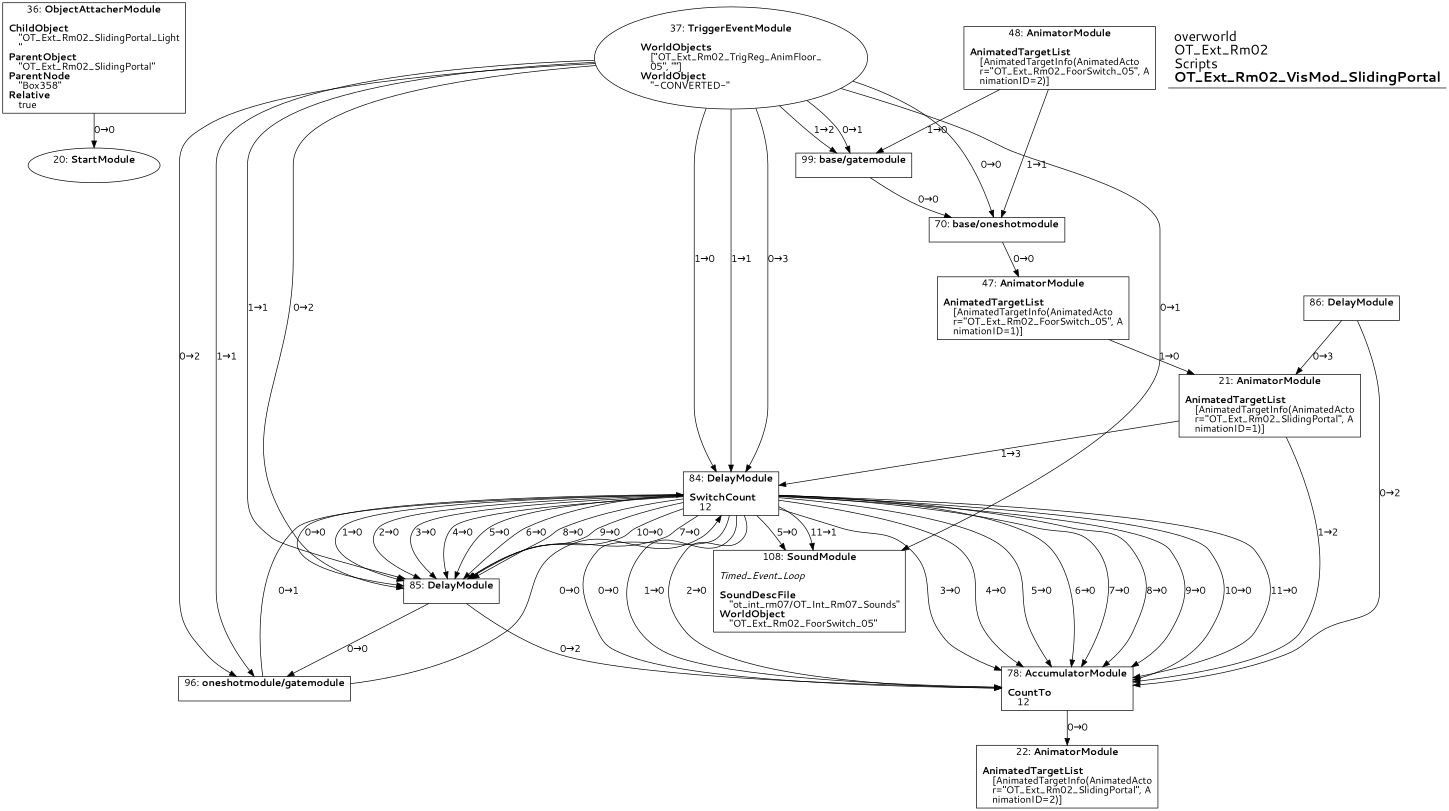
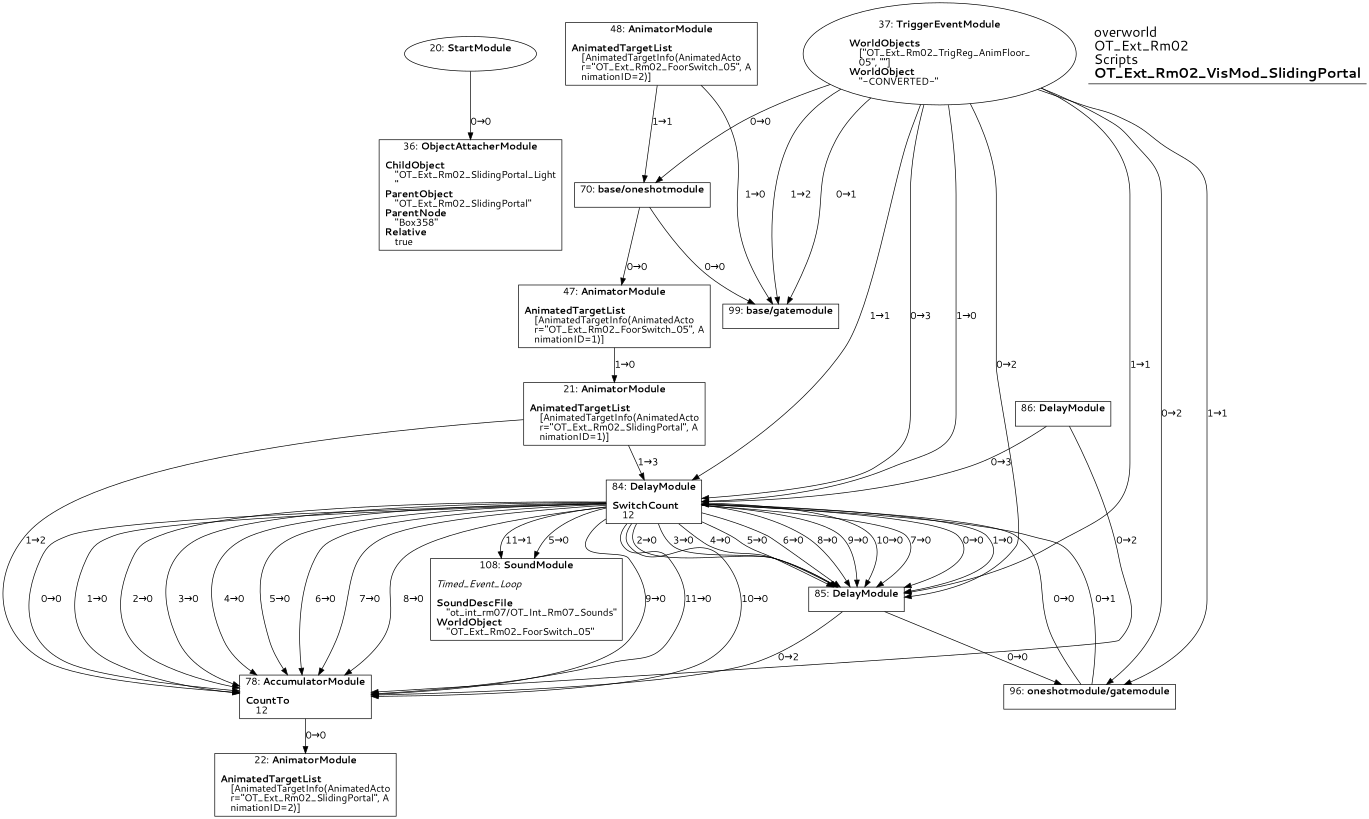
edge "36:" -> "20:": reversed
edge "99:" -> "70:": reversed
edge "37:" -> "108:": removed, label "0→1"
edge "86:" -> "21:": now "86:" -> "84:"
